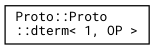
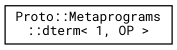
node "Proto::Proto ::dterm< 1, OP >": label "Proto::Proto ::dterm< 1, OP >" -> "Proto::Metaprograms ::dterm< 1, OP >"
